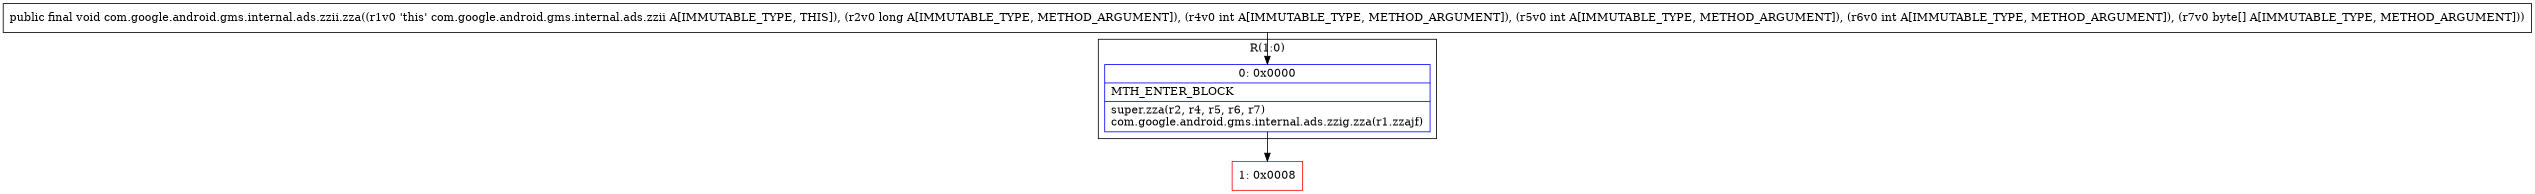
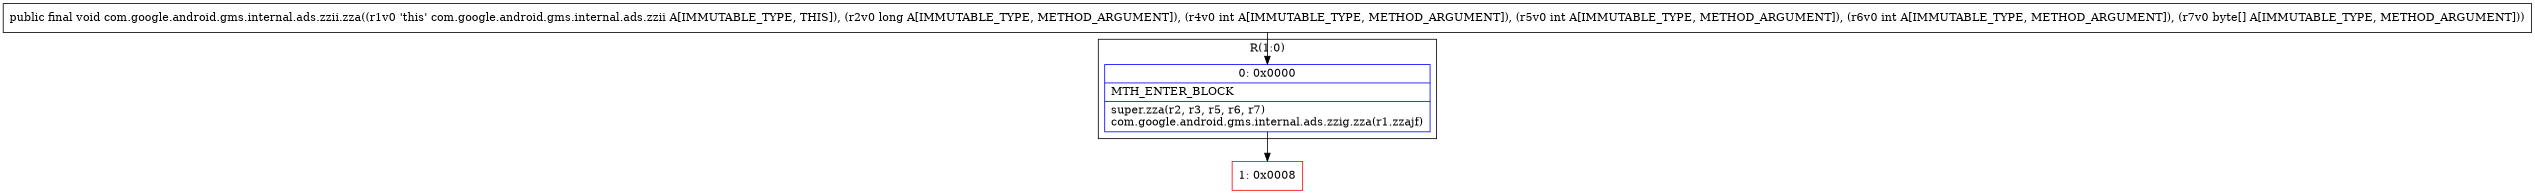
node "0: 0x0000": text "super.zza(r2, r4, r5, r6, r7)" -> "super.zza(r2, r3, r5, r6, r7)"
